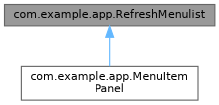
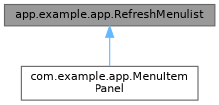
node "com.example.app.RefreshMenulist": label "com.example.app.RefreshMenulist" -> "app.example.app.RefreshMenulist"
